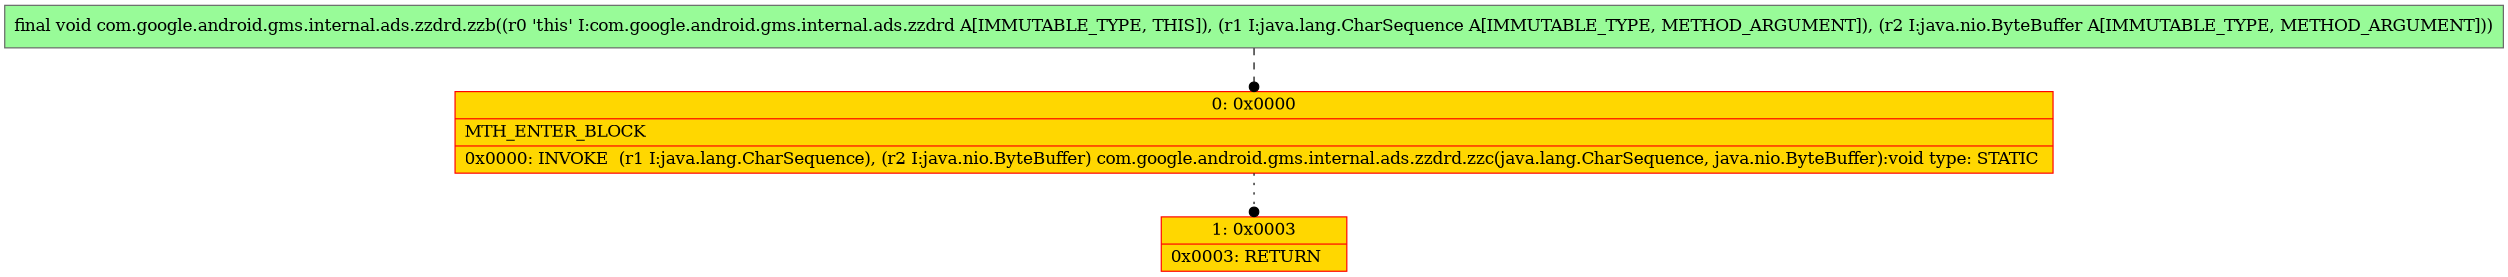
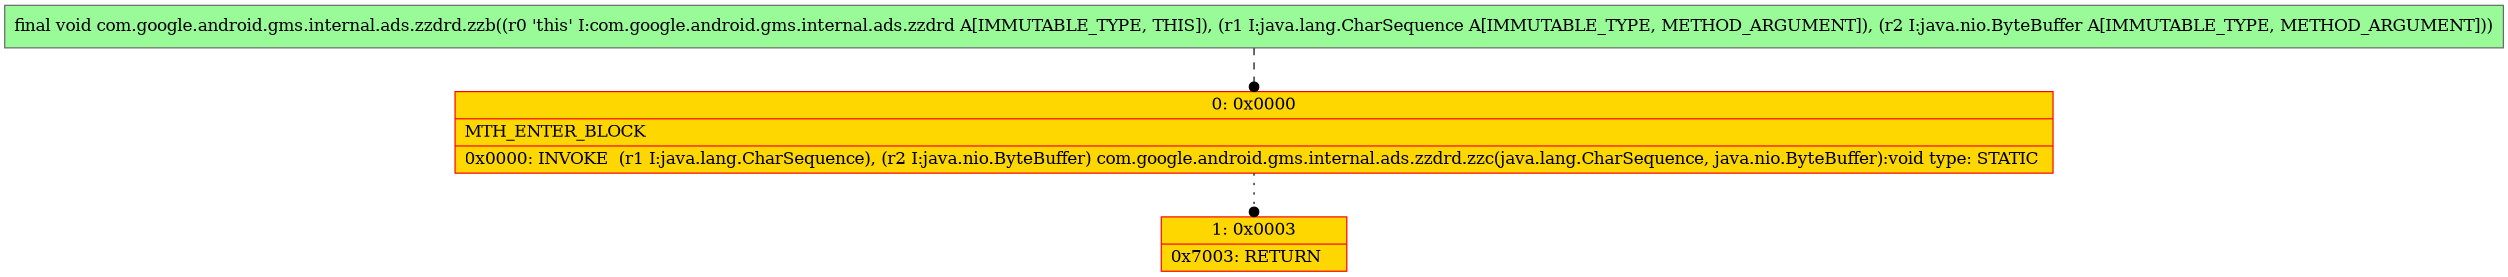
node "1: 0x0003": text "0x0003: RETURN" -> "0x7003: RETURN"
